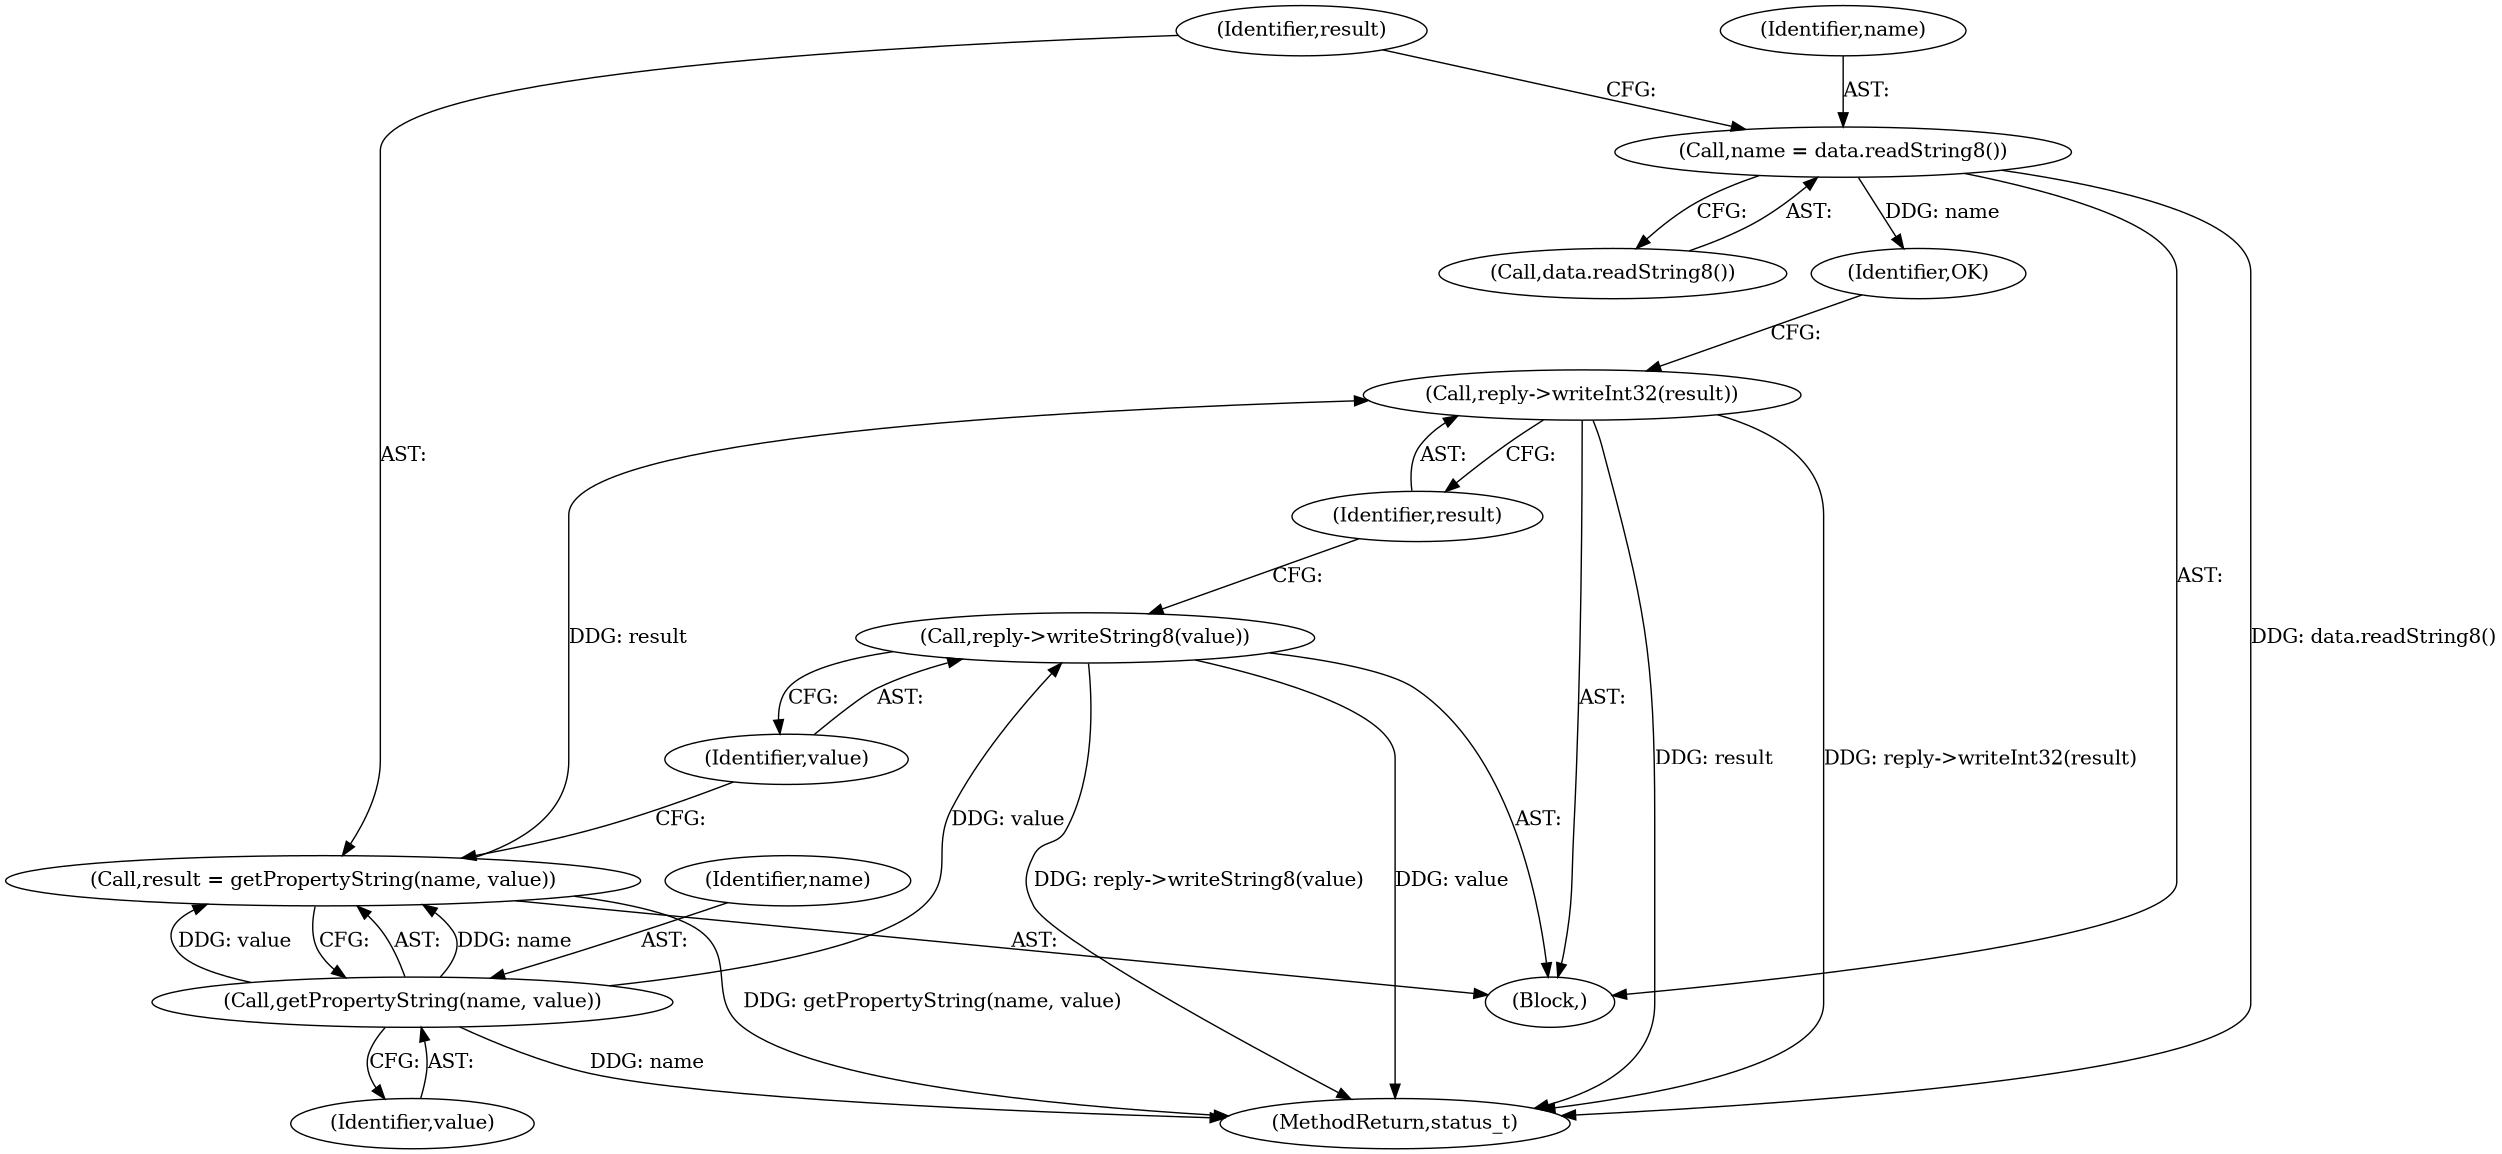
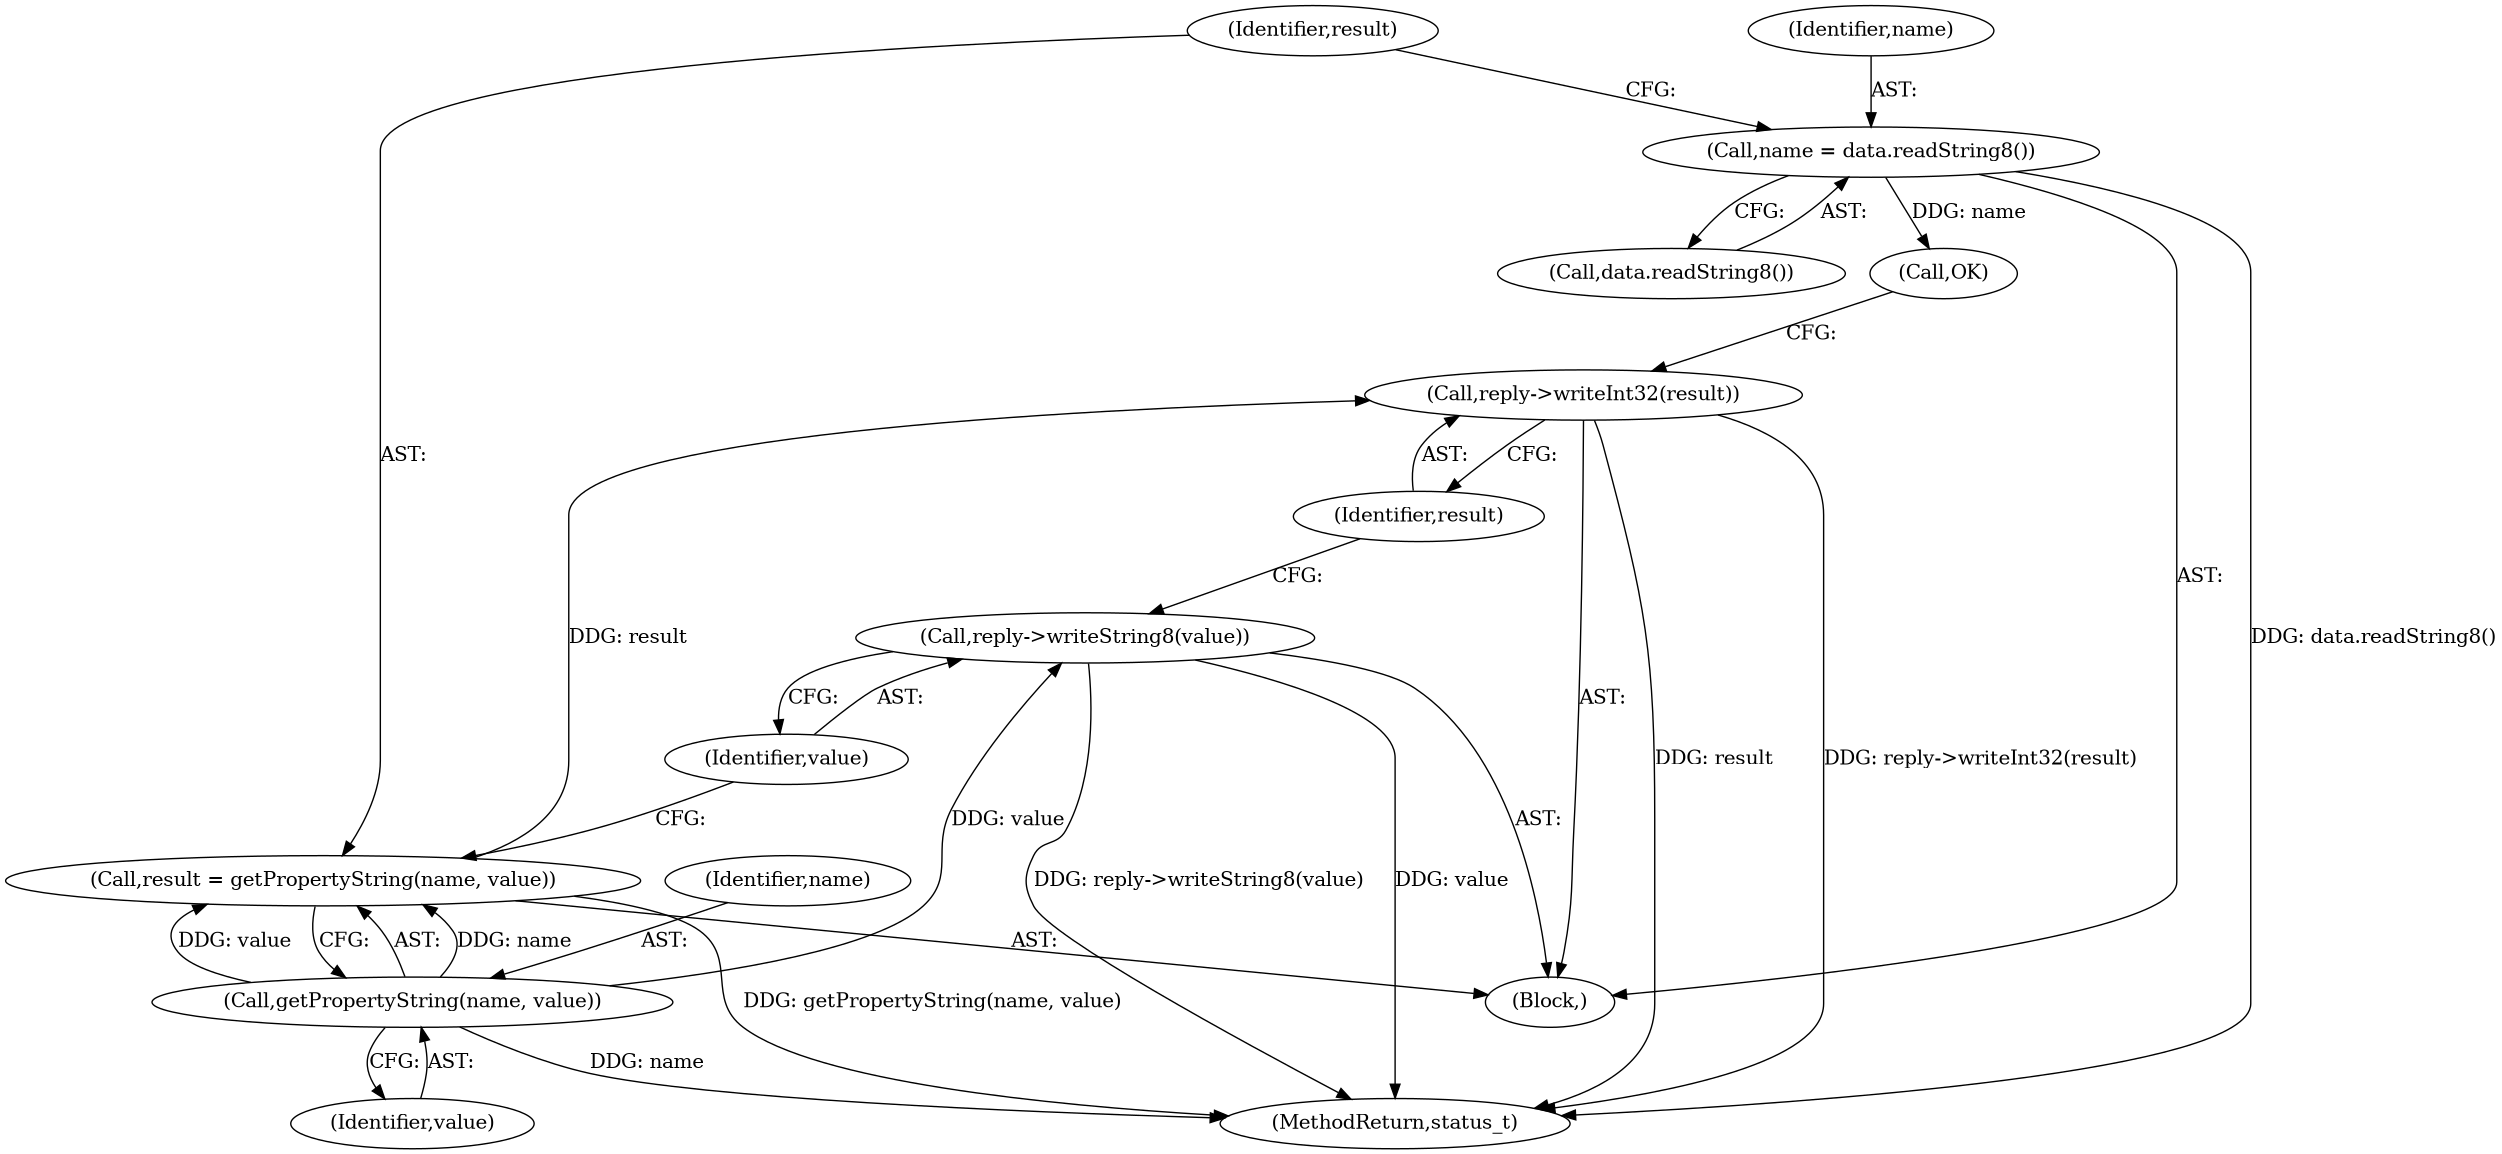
node "(Identifier,OK)": label "(Identifier,OK)" -> "(Call,OK)"
